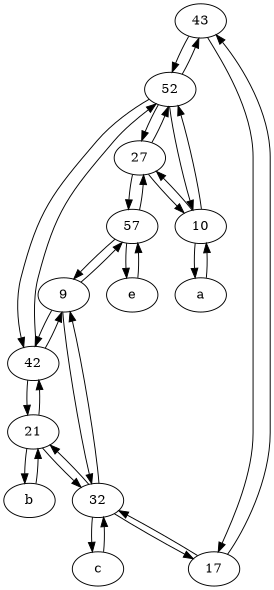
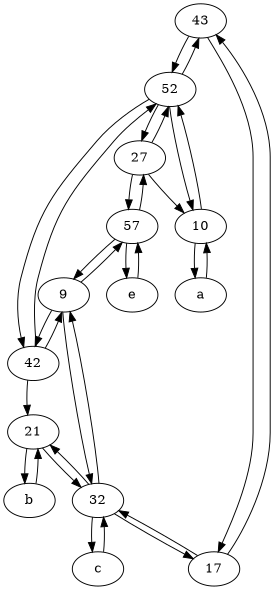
edge "10" -> "27": removed
edge "21" -> "42": removed
